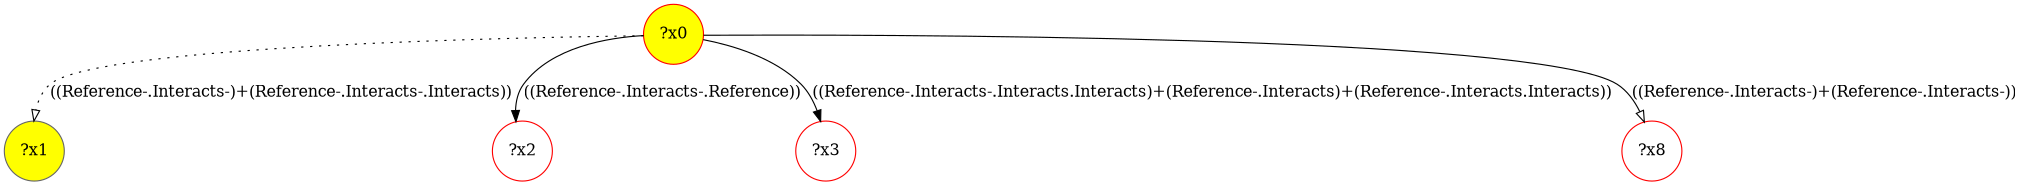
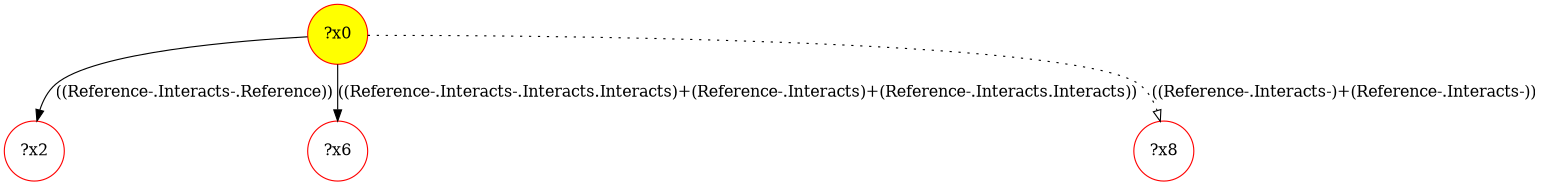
edge "?x0" -> "?x8": style solid -> dotted
node "?x1": removed
node "?x3": label "?x3" -> "?x6"
